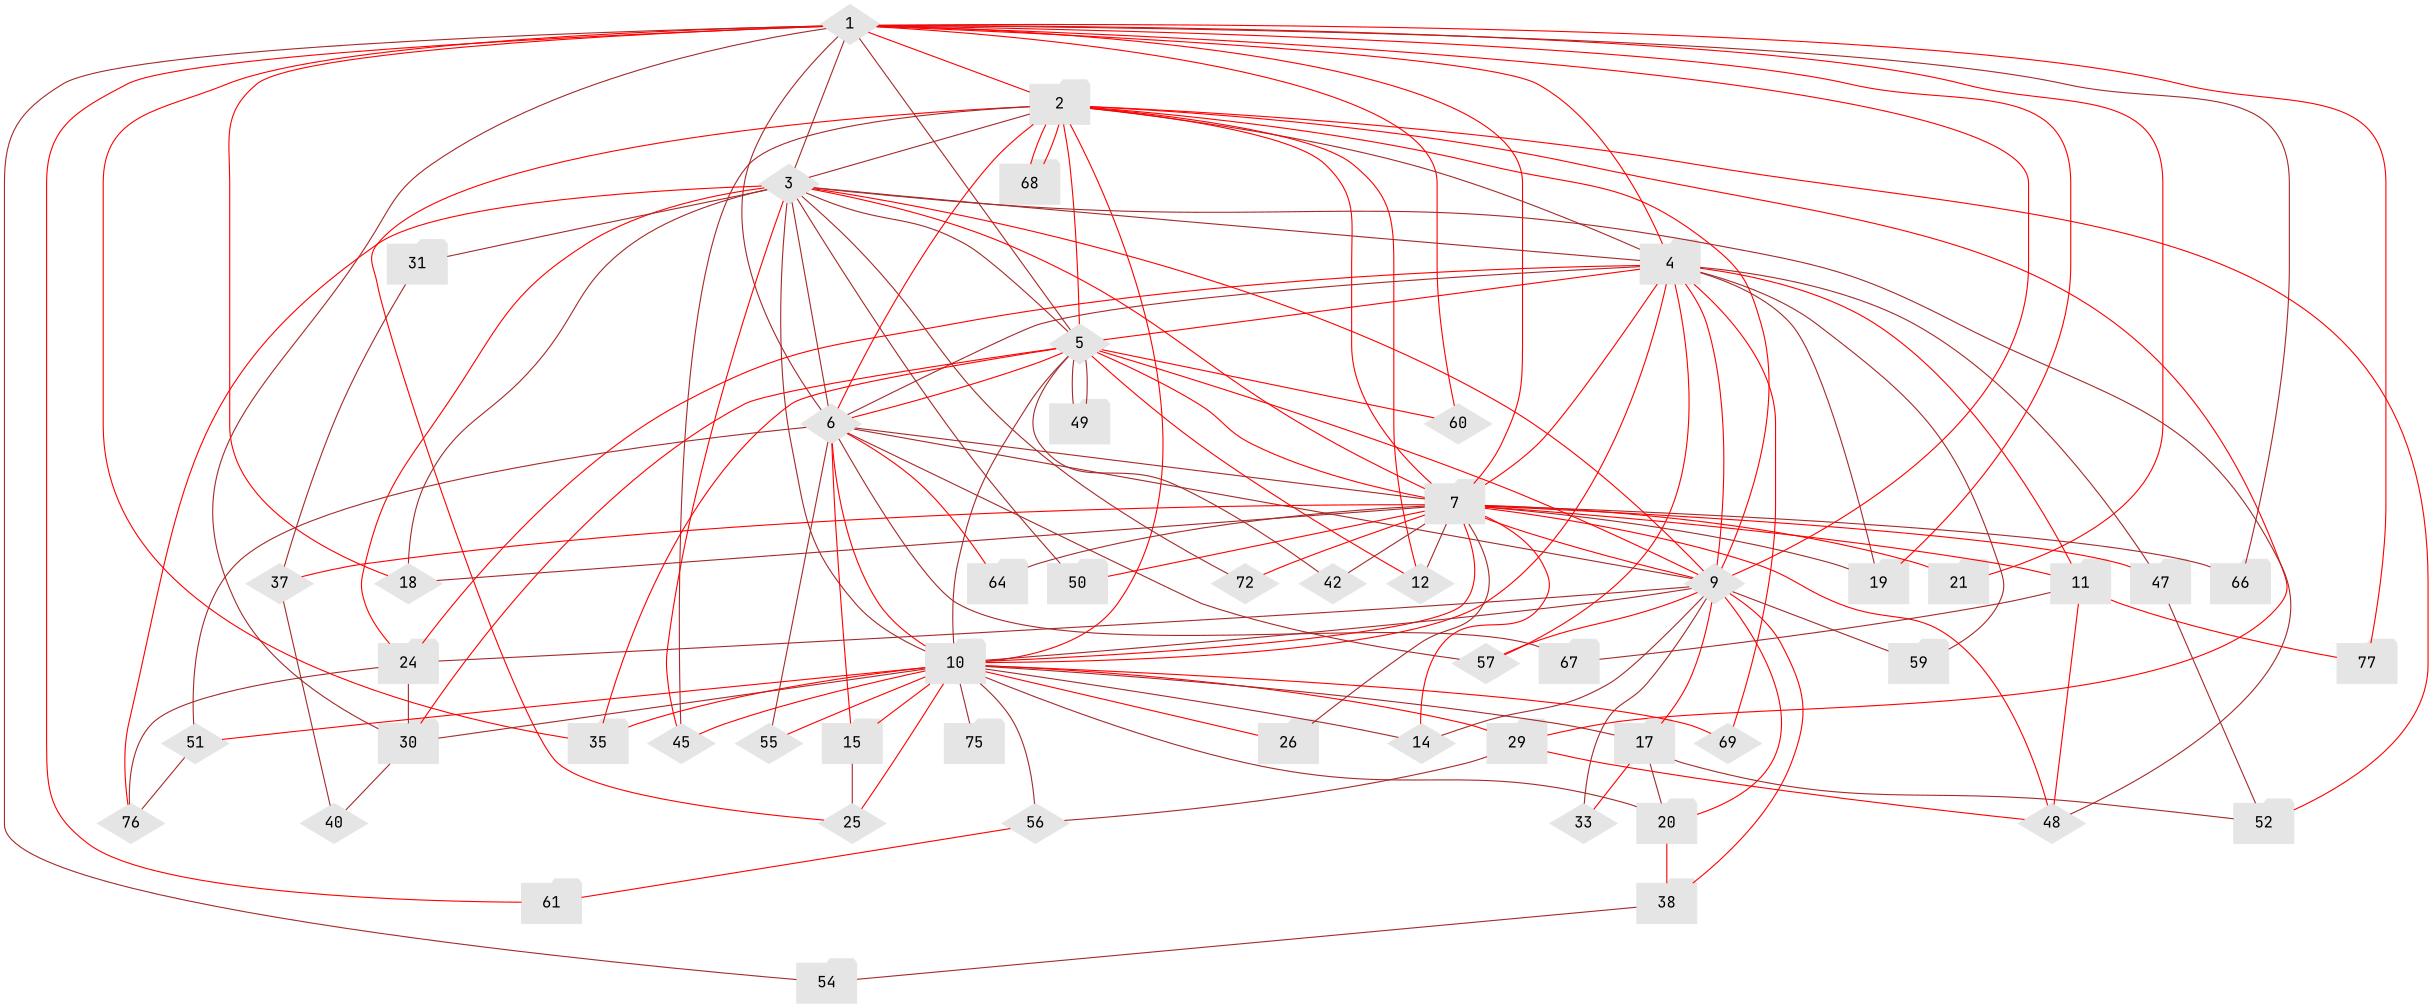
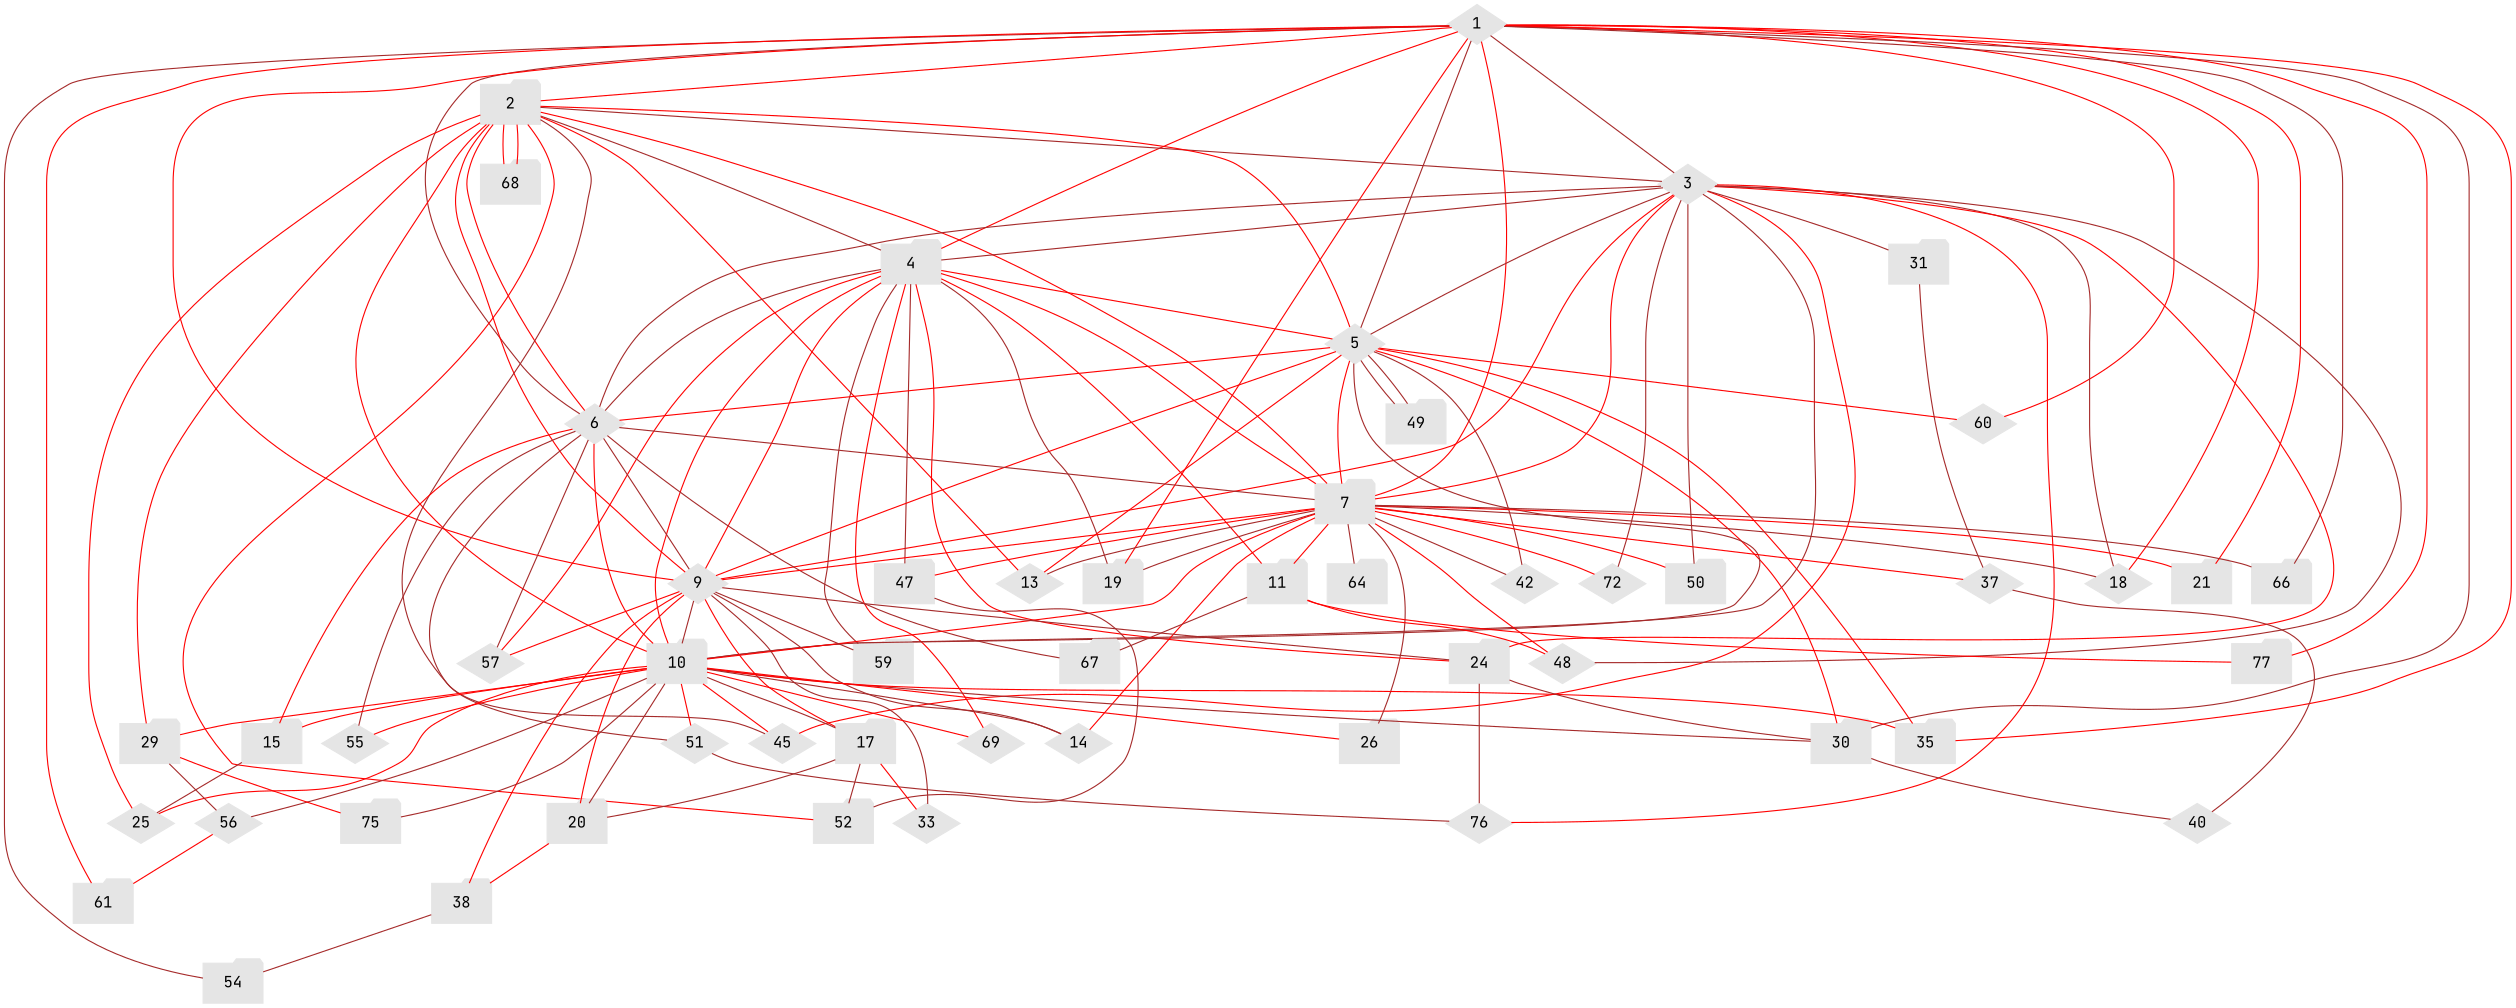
edge "6" -- "64": removed
node "12": label "12" -> "13"
edge "29" -- "48": now "29" -- "75"
